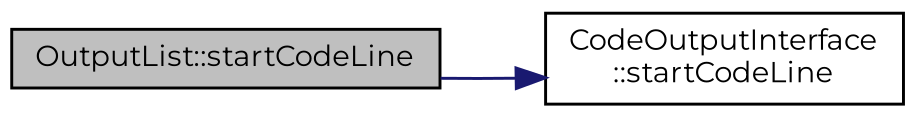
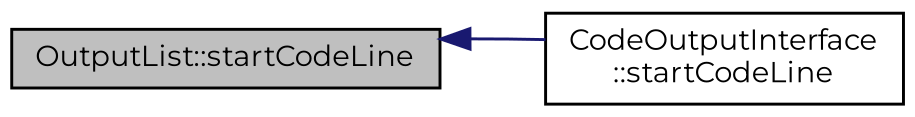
edge "OutputList::startCodeLine" -> "CodeOutputInterface ::startCodeLine": reversed
